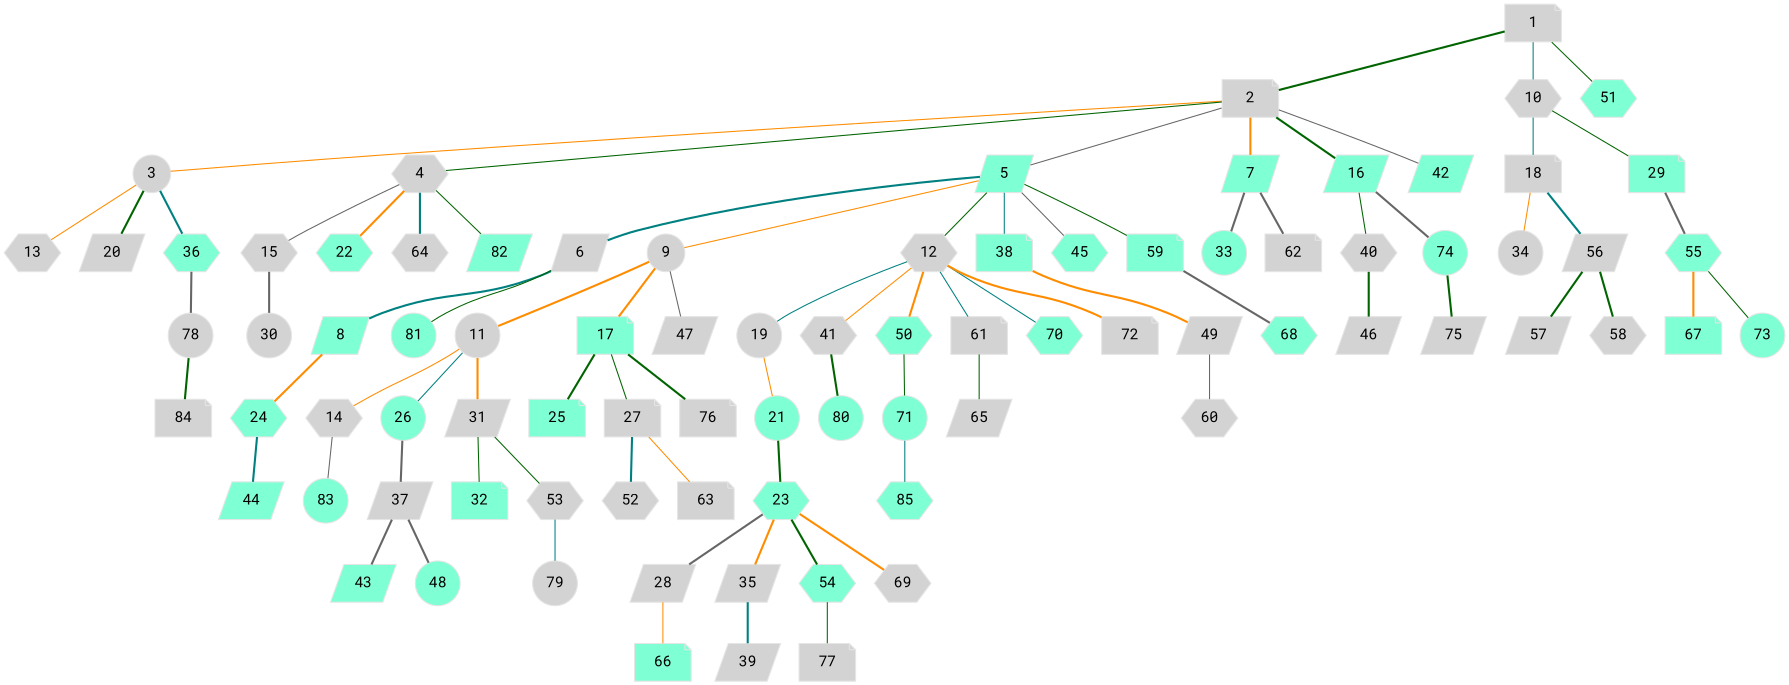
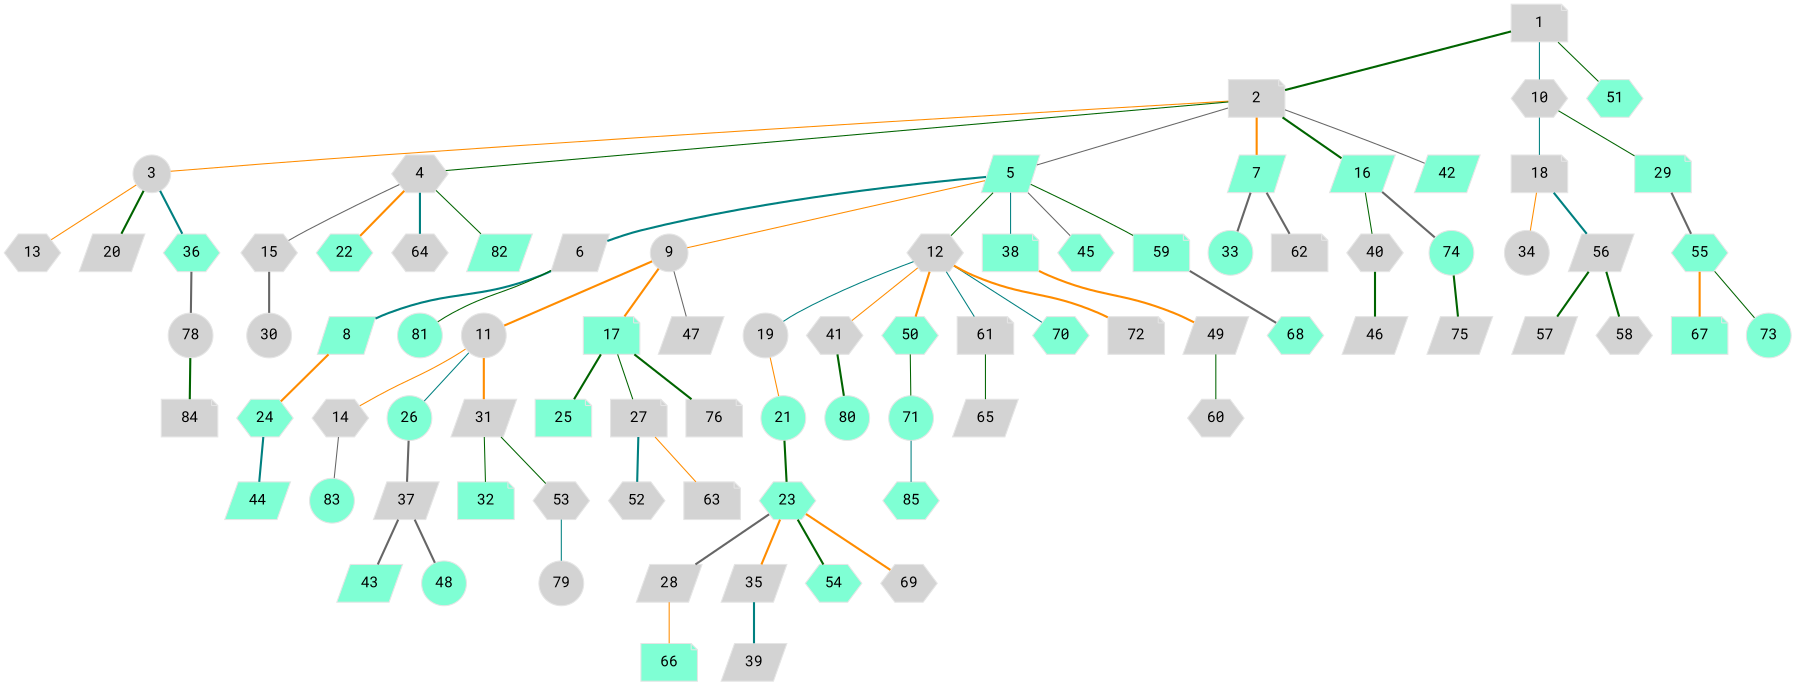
edge "49" -- "60": color gray40 -> darkgreen
node "77": removed
